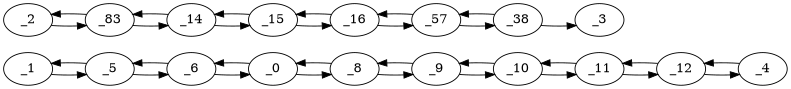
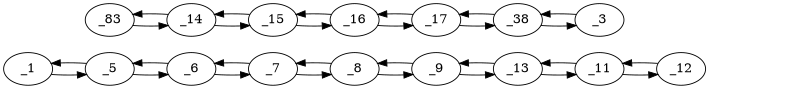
edge "_3" -> "_38": added
node "_2": removed
node "_57": label "_57" -> "_17"
node "_0": label "_0" -> "_7"
node "_10": label "_10" -> "_13"
node "_4": removed
